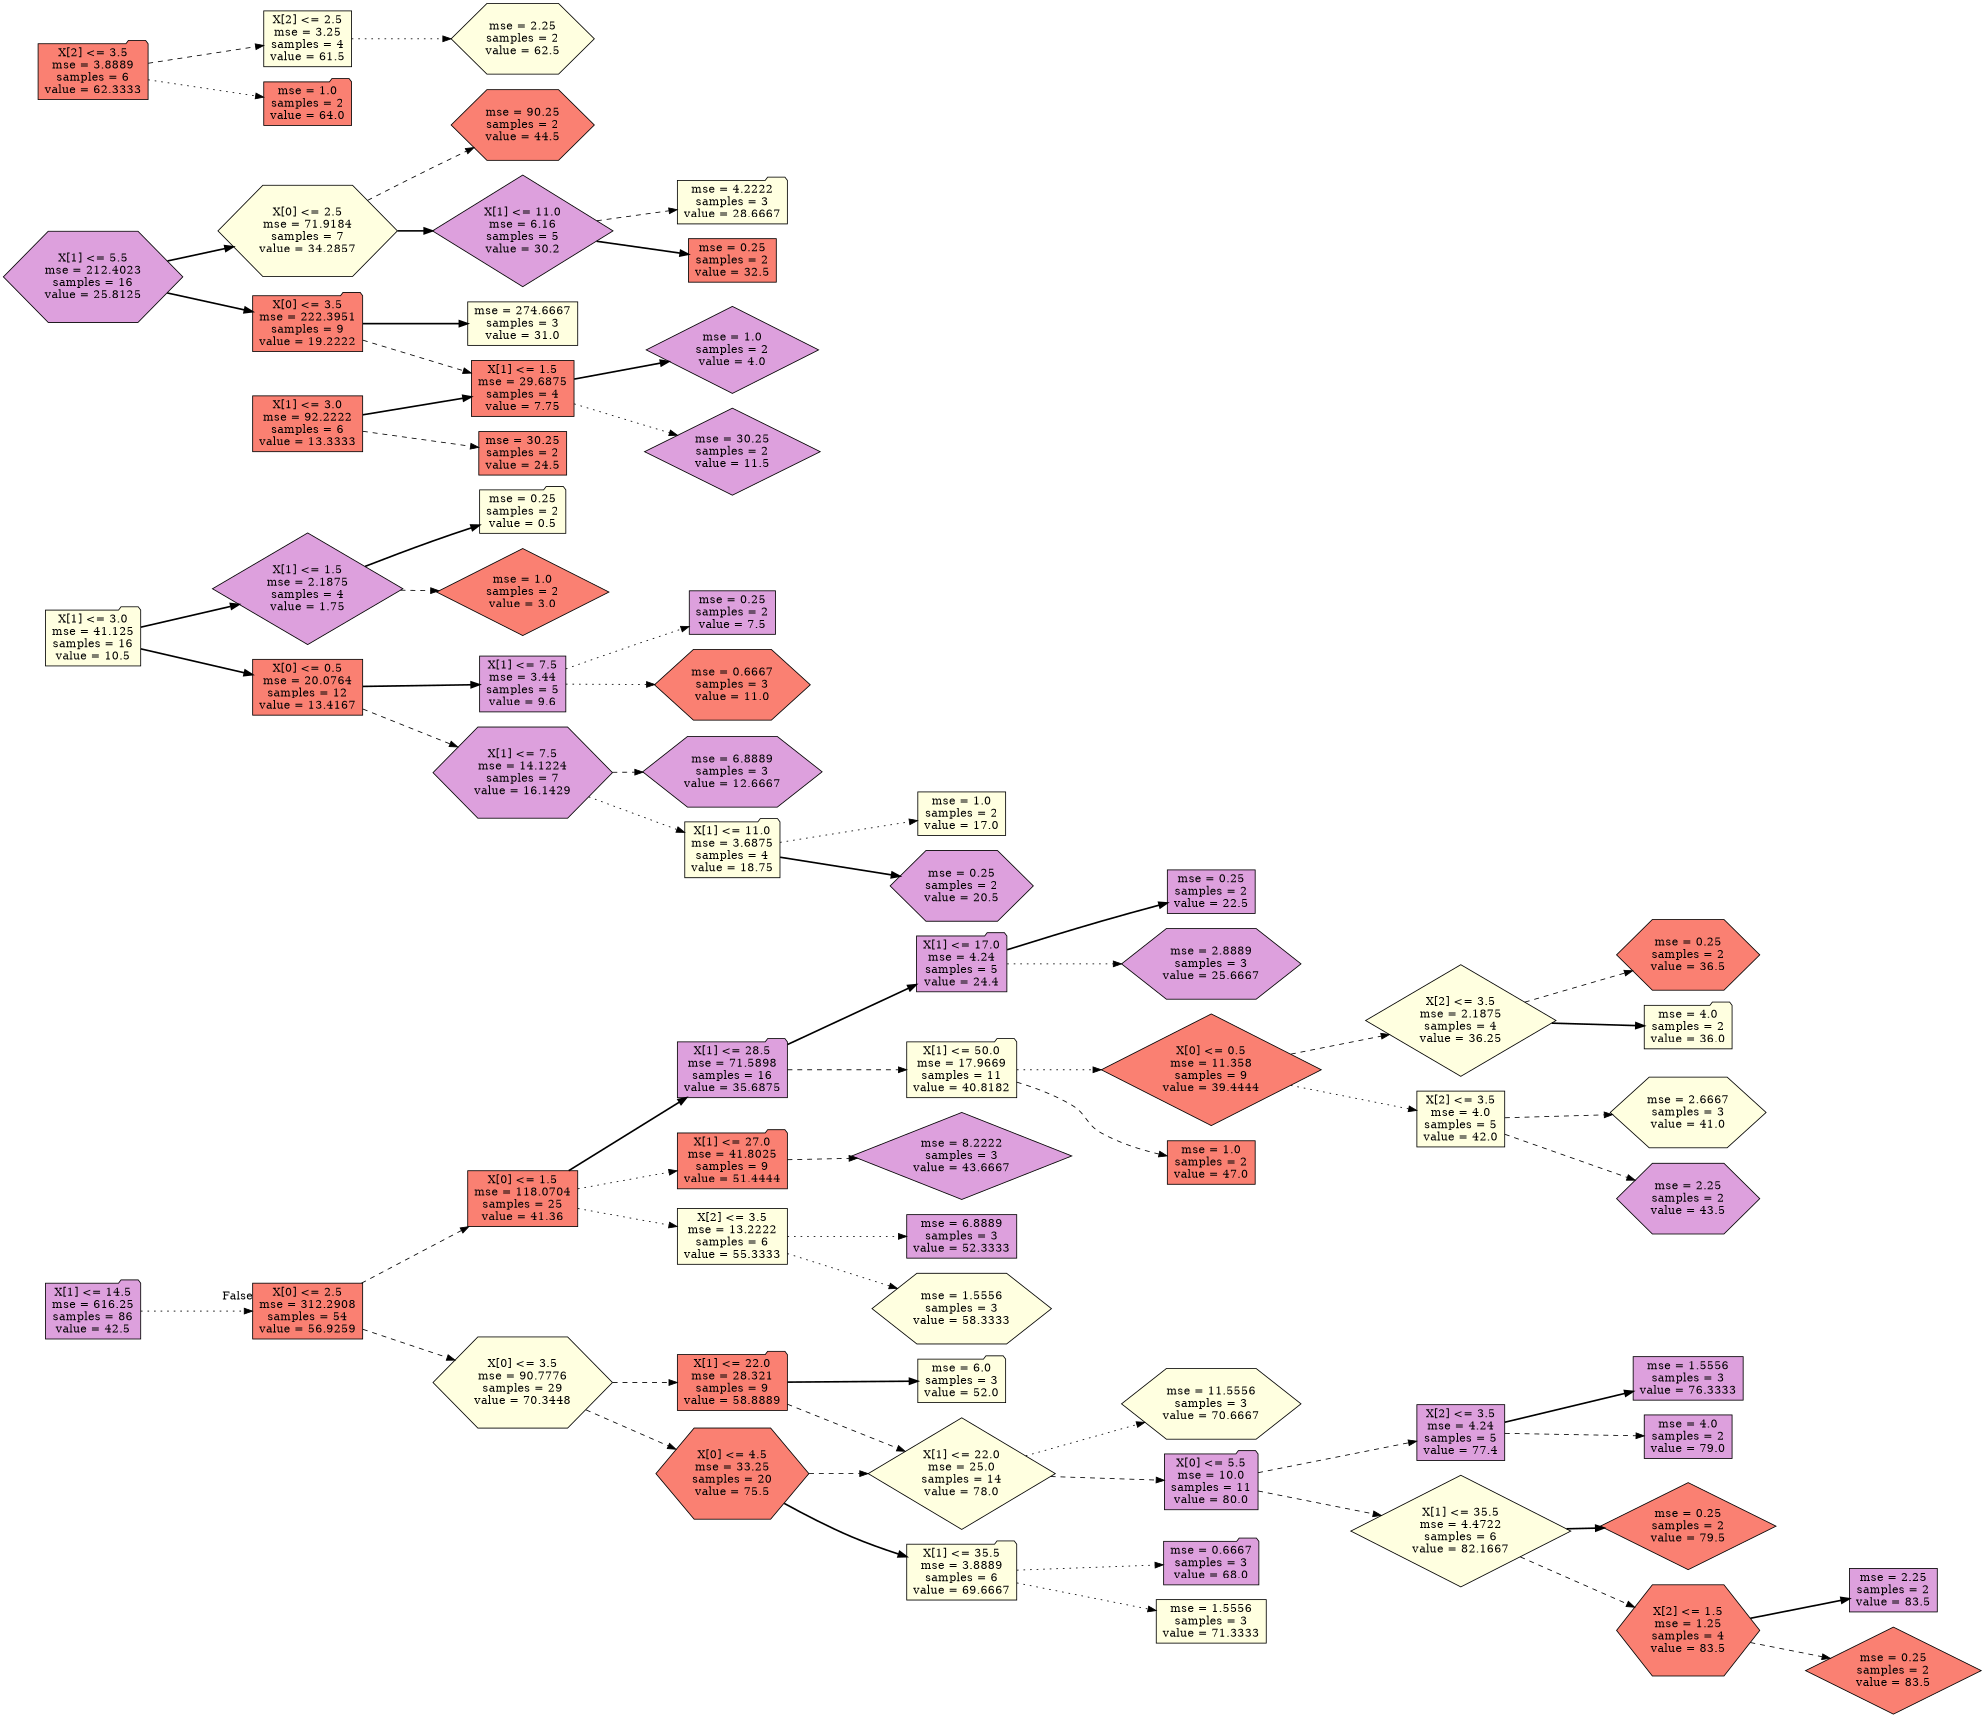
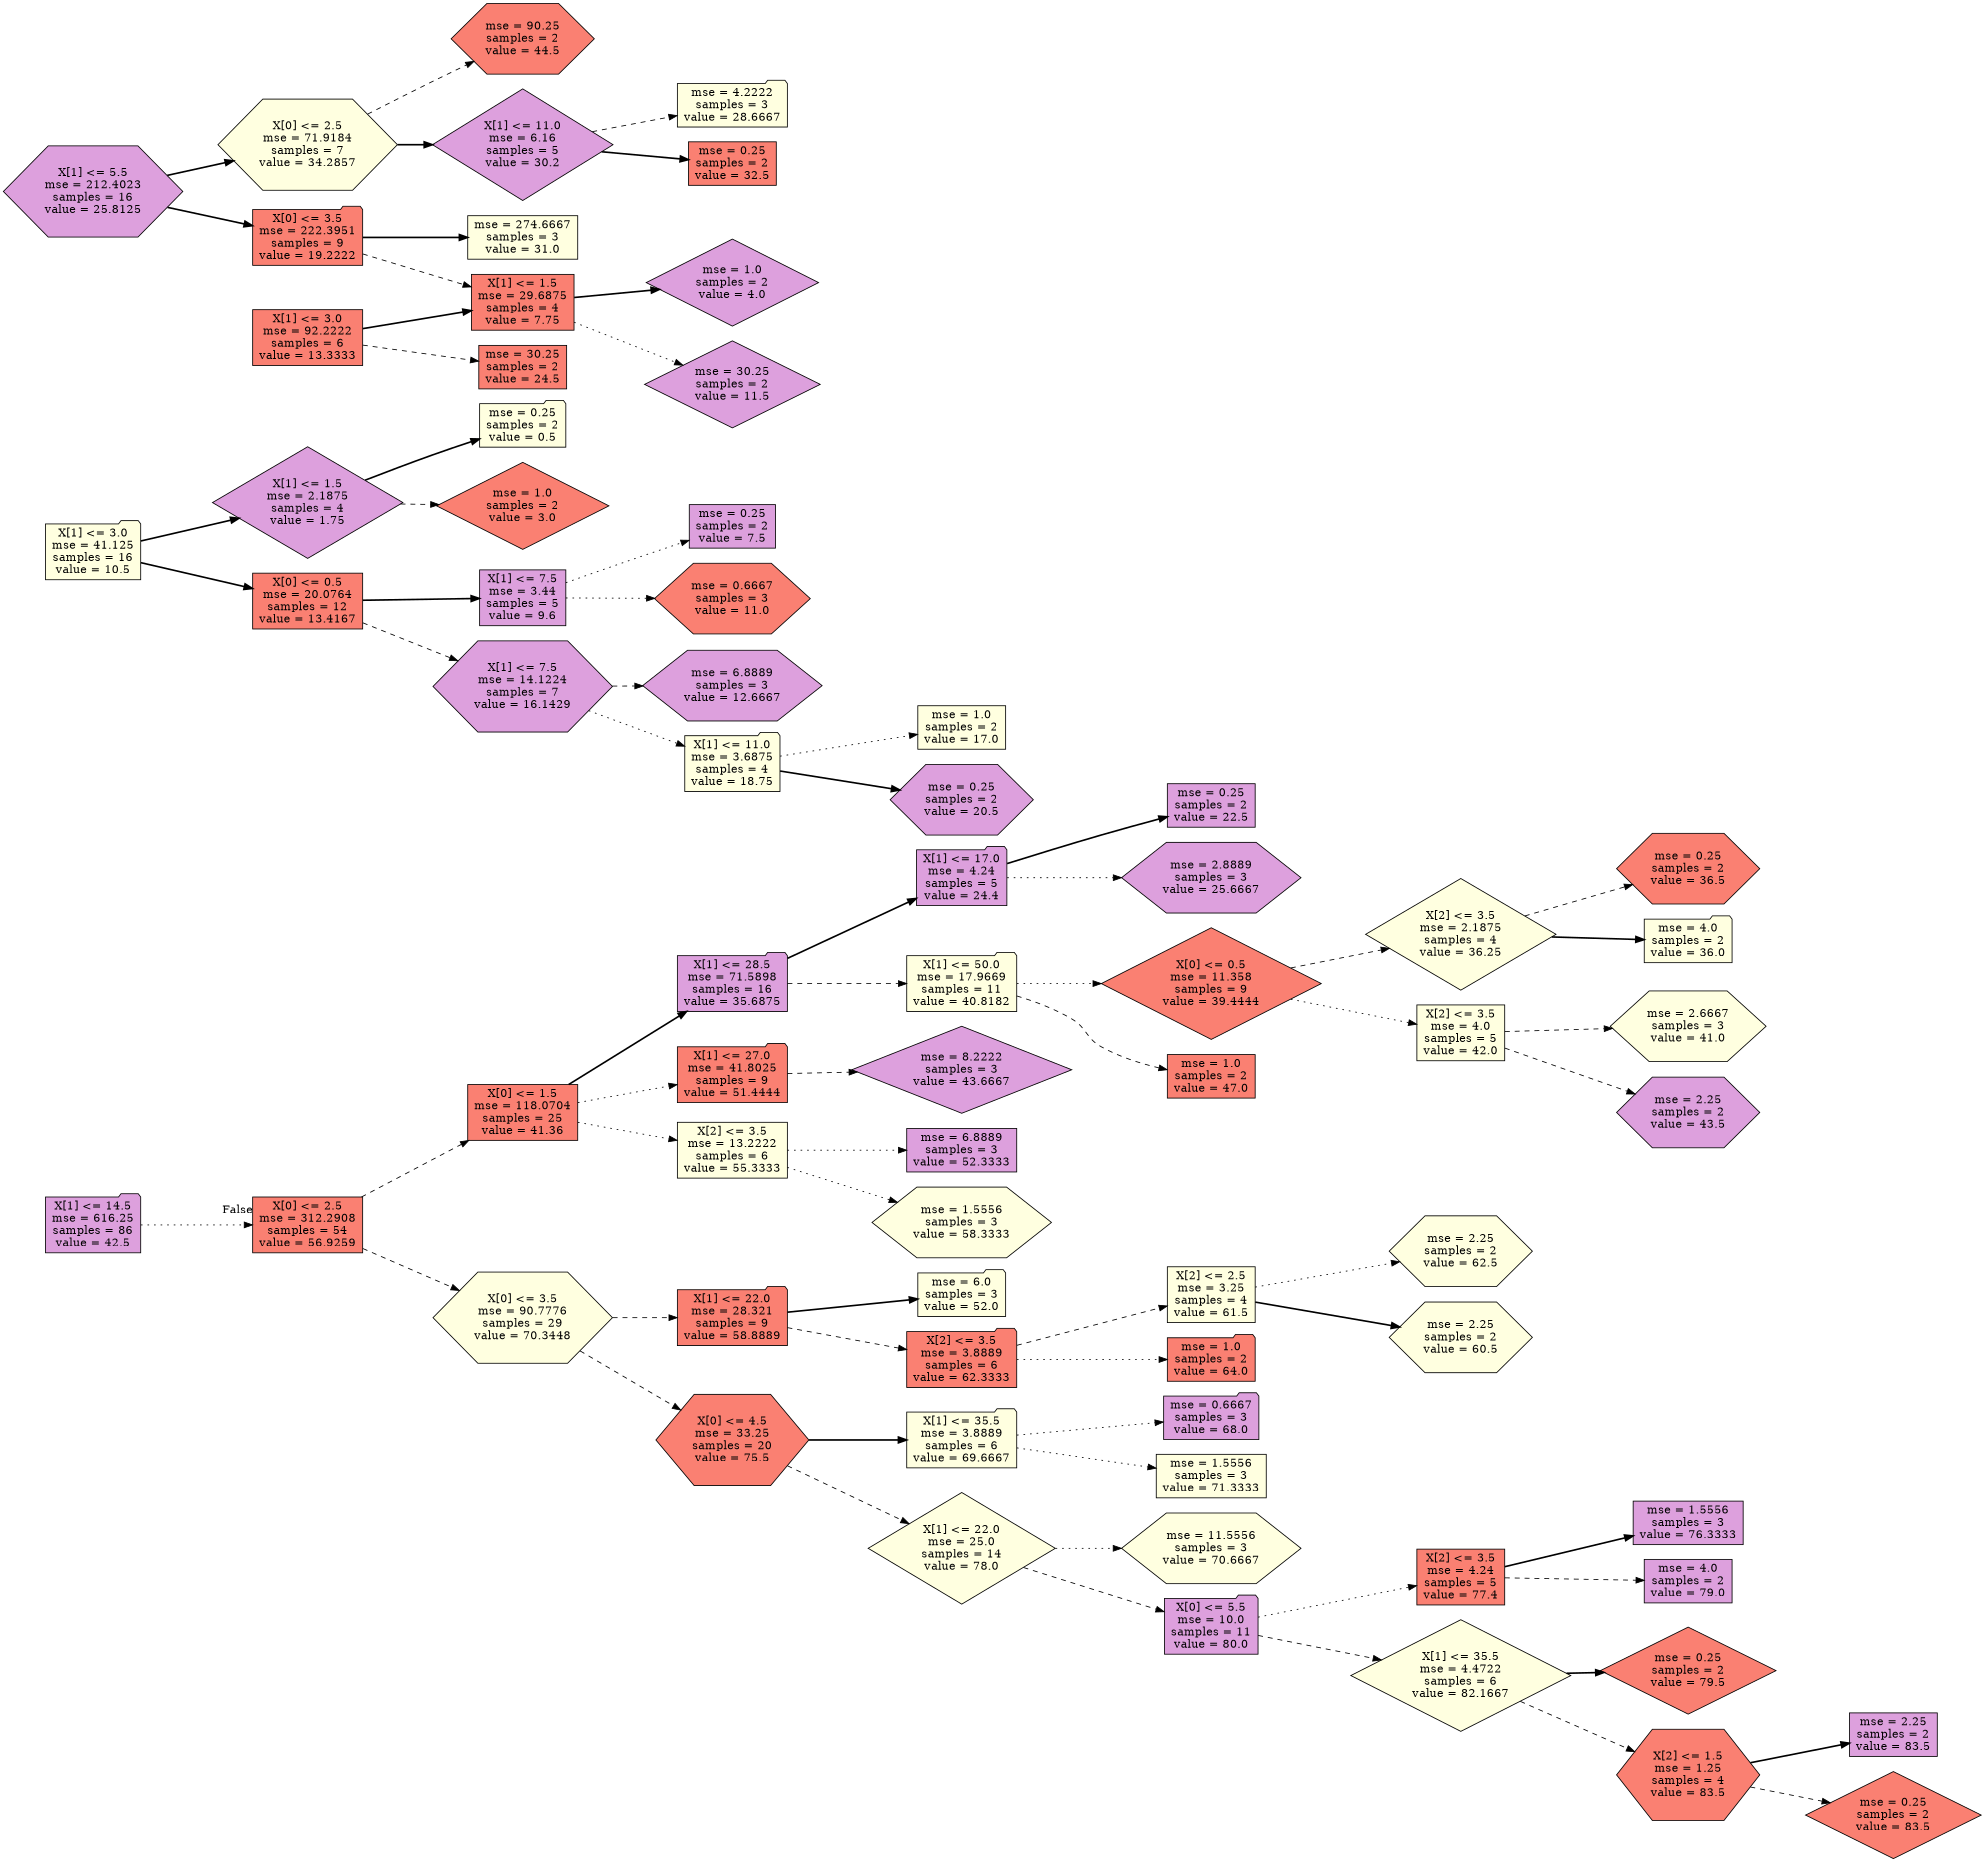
node "mse = 2.25 samples = 2 value = 60.5": added
edge "X[1] <= 22.0 mse = 28.321 samples = 9 value = 58.8889" -> "X[1] <= 22.0 mse = 25.0 samples = 14 value = 78.0": now "X[1] <= 22.0 mse = 28.321 samples = 9 value = 58.8889" -> "X[2] <= 3.5 mse = 3.8889 samples = 6 value = 62.3333"
node "X[2] <= 3.5 mse = 4.24 samples = 5 value = 77.4": fillcolor plum -> salmon
edge "X[0] <= 5.5 mse = 10.0 samples = 11 value = 80.0" -> "X[2] <= 3.5 mse = 4.24 samples = 5 value = 77.4": style dashed -> dotted
